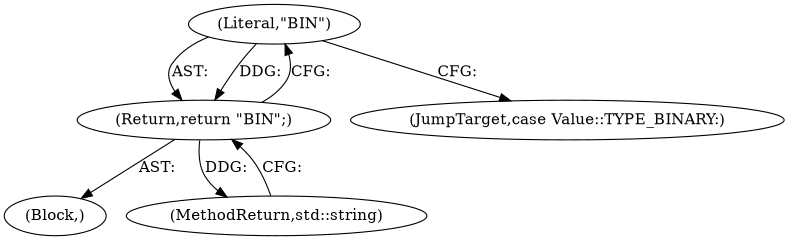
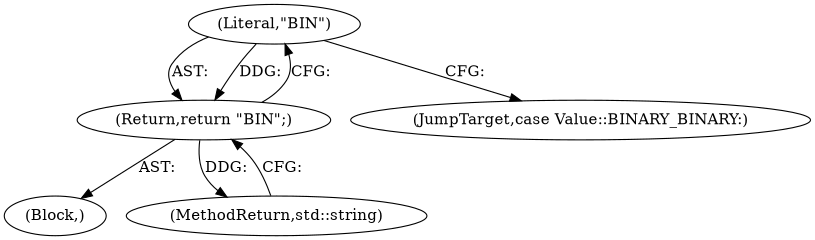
node "(JumpTarget,case Value::TYPE_BINARY:)": label "(JumpTarget,case Value::TYPE_BINARY:)" -> "(JumpTarget,case Value::BINARY_BINARY:)"
